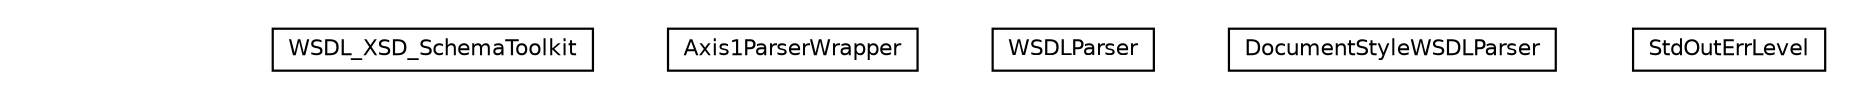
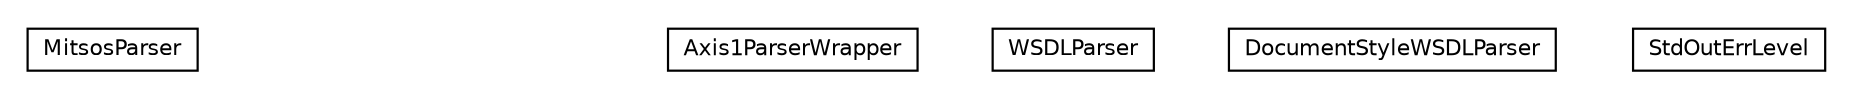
node "MitsosParser": added
node "WSDL_XSD_SchemaToolkit": removed
